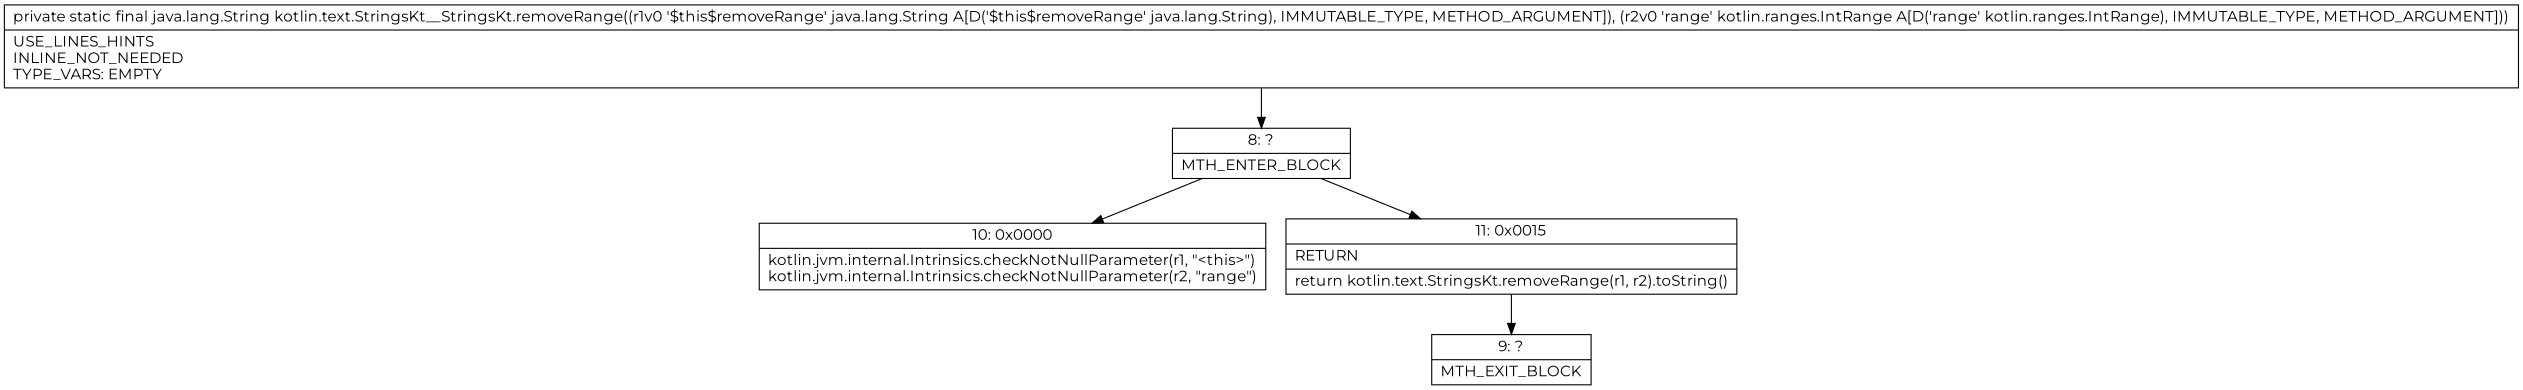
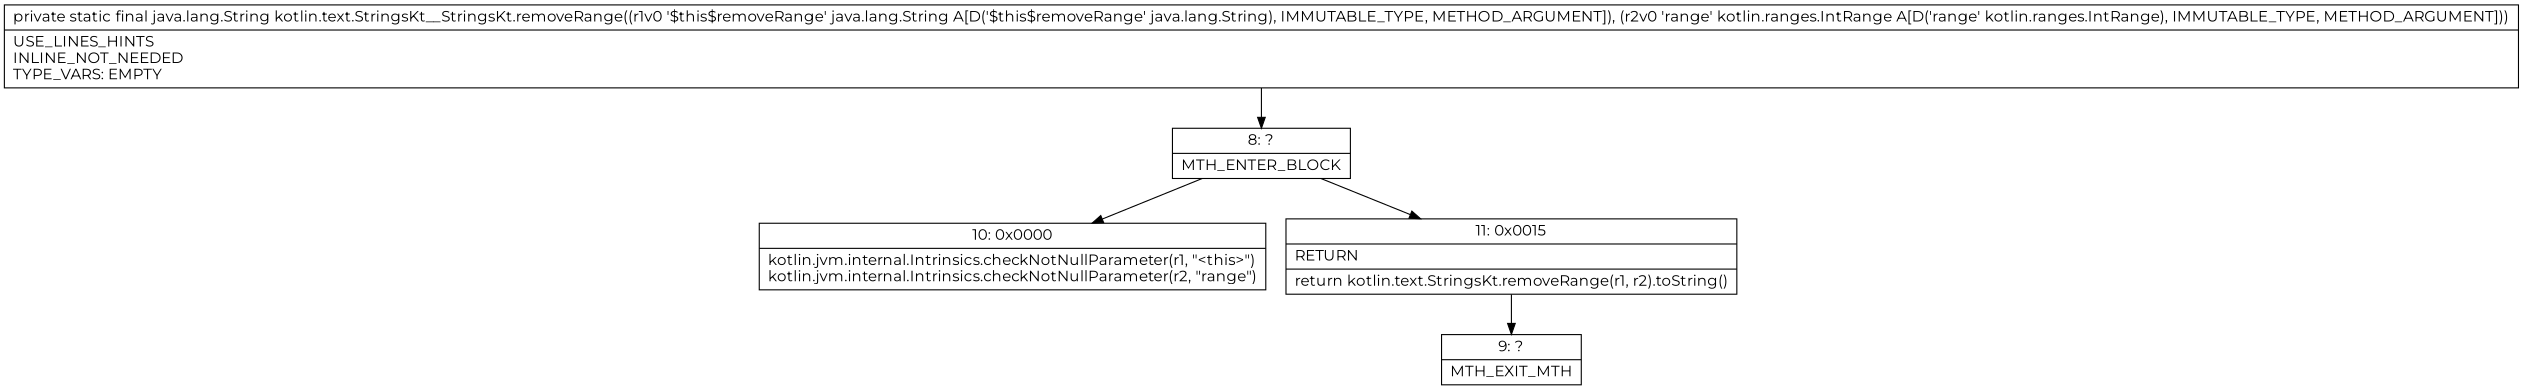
node "9: ?": text "MTH_EXIT_BLOCK" -> "MTH_EXIT_MTH"
